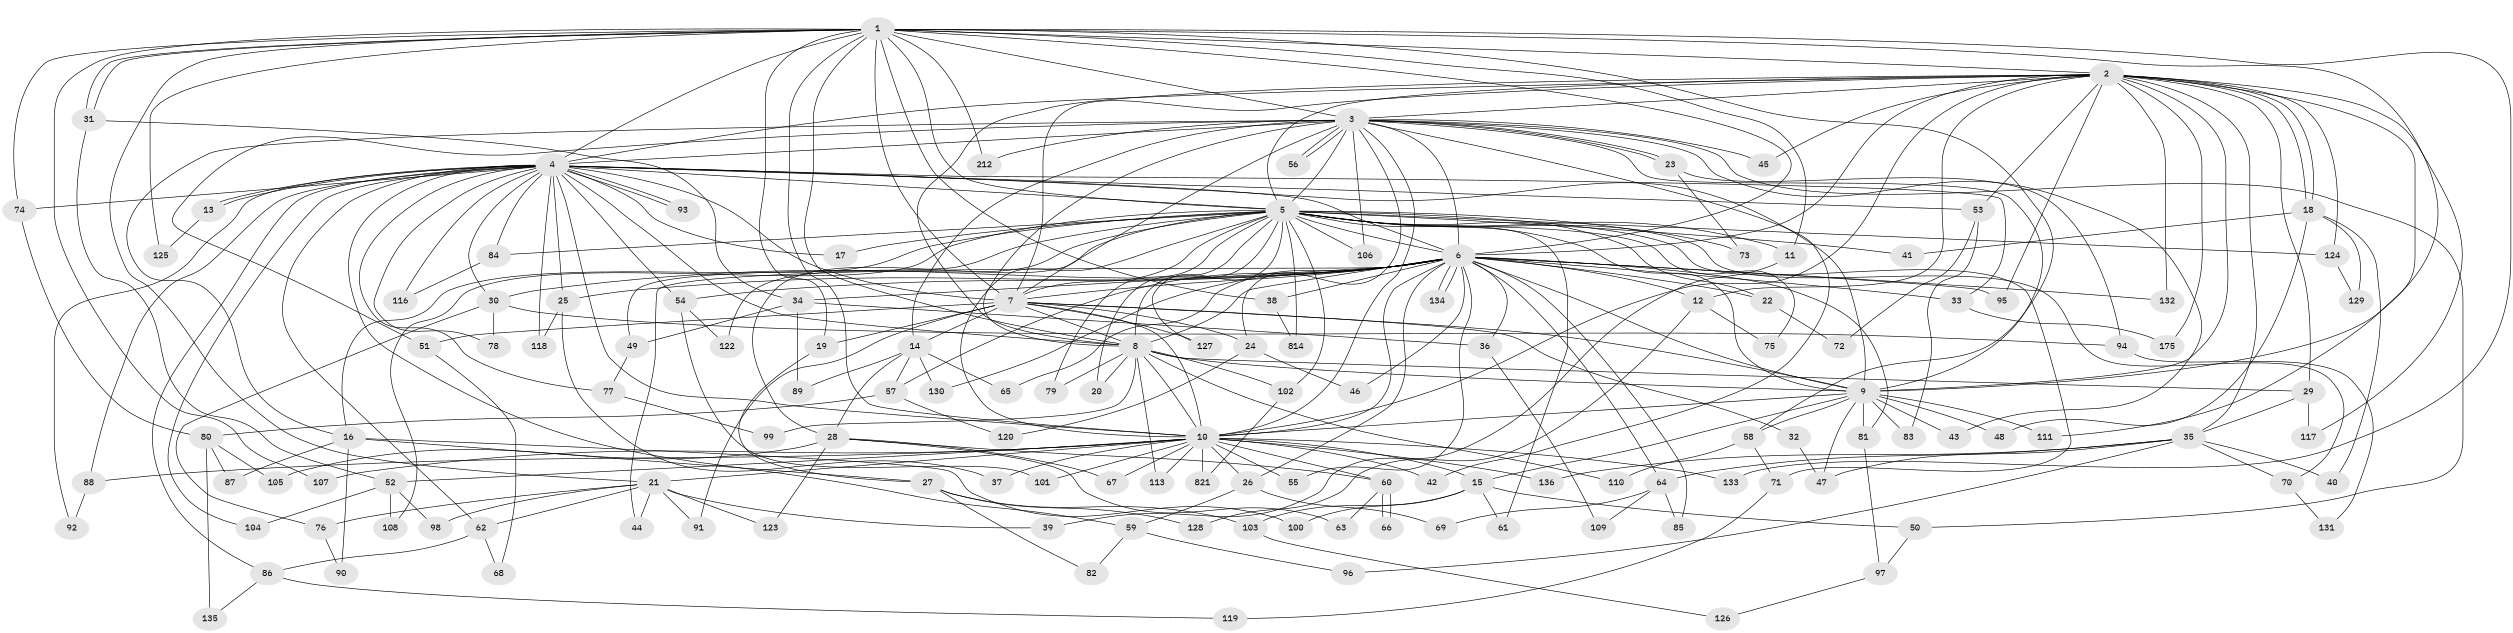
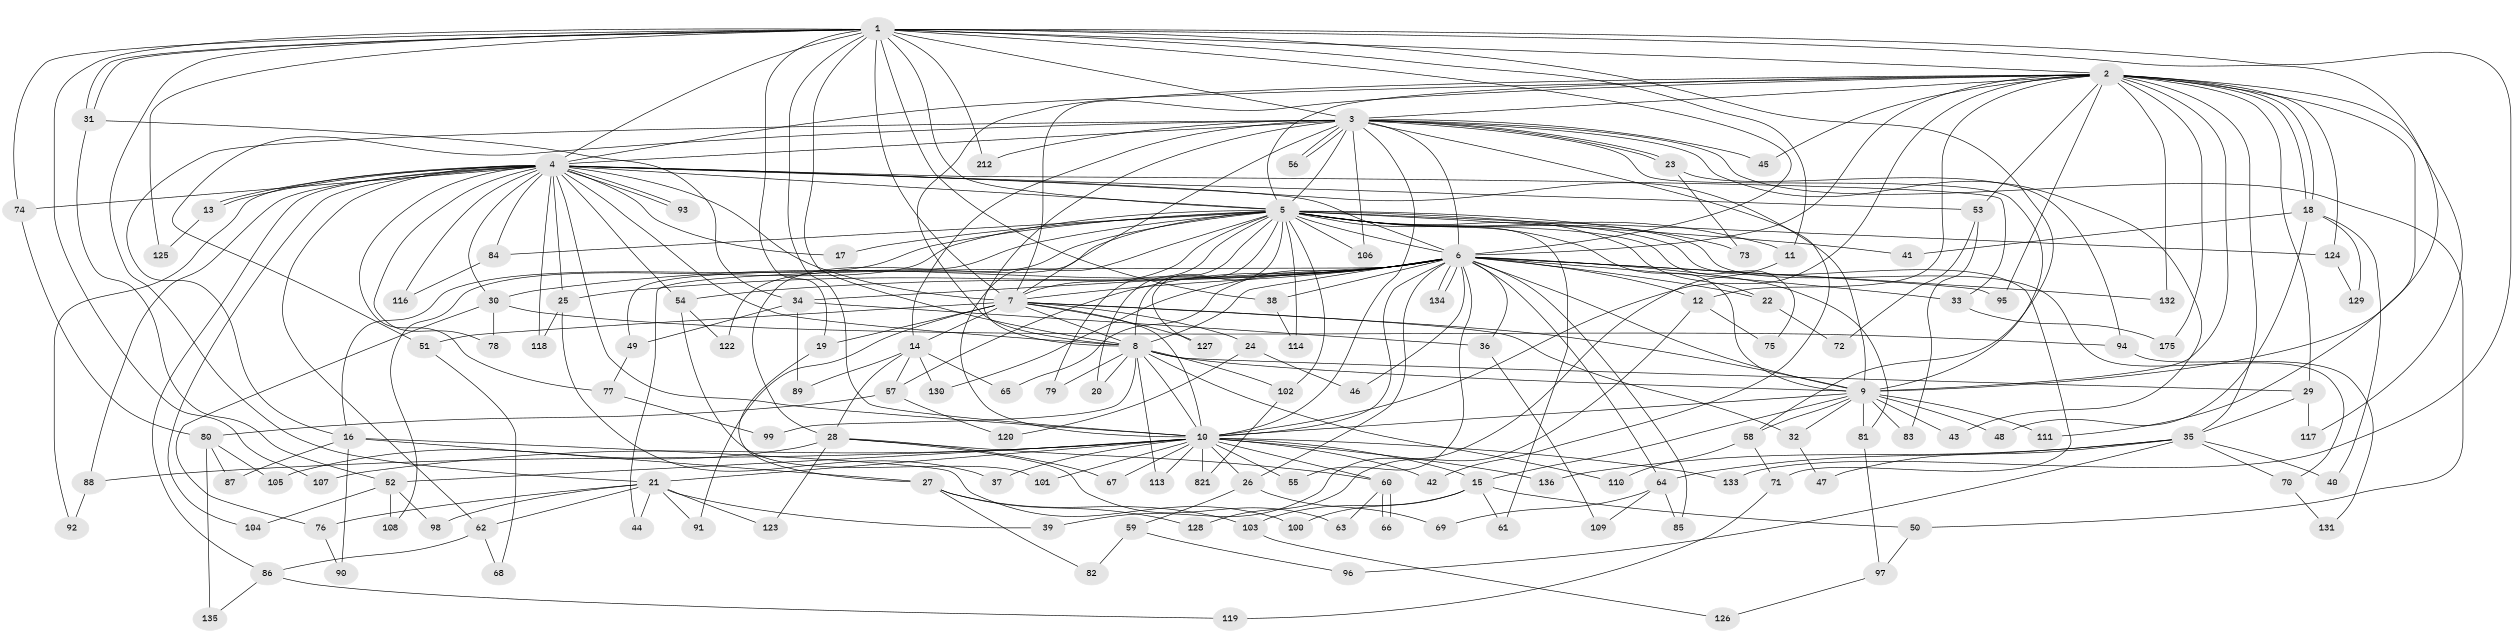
edge "3" -- "24": removed
node "814": label "814" -> "114"
edge "9" -- "47": now "9" -- "32"
edge "4" -- "59": removed
